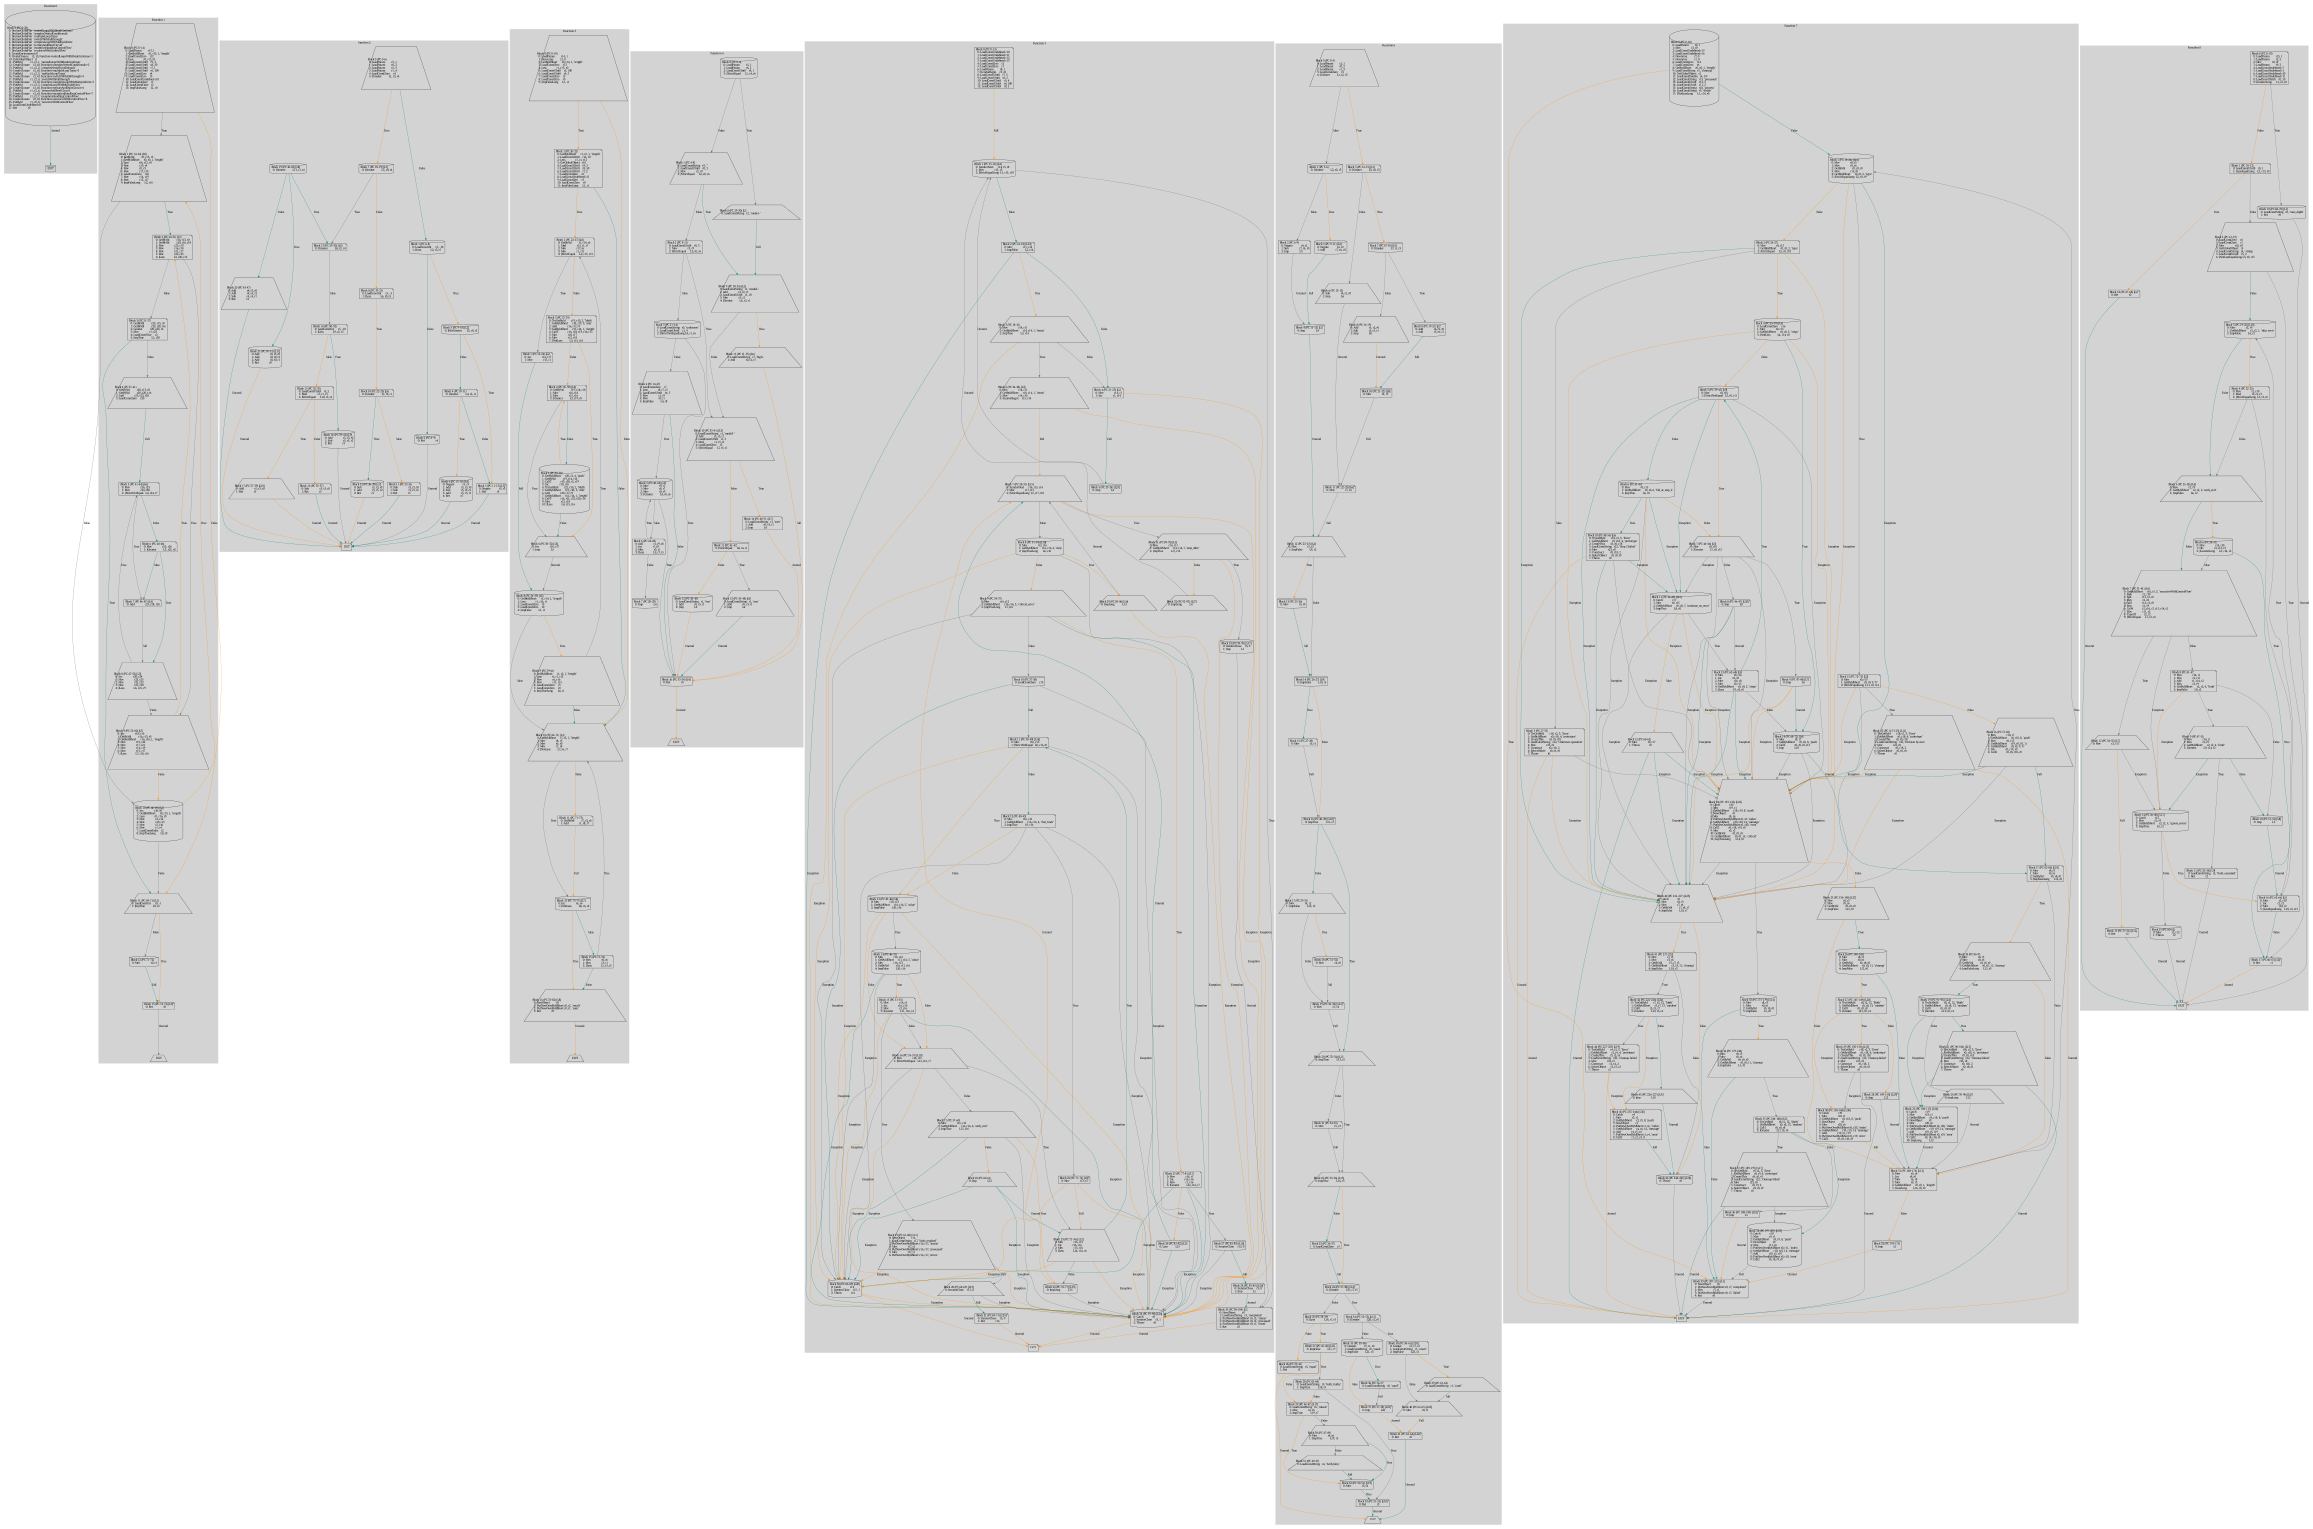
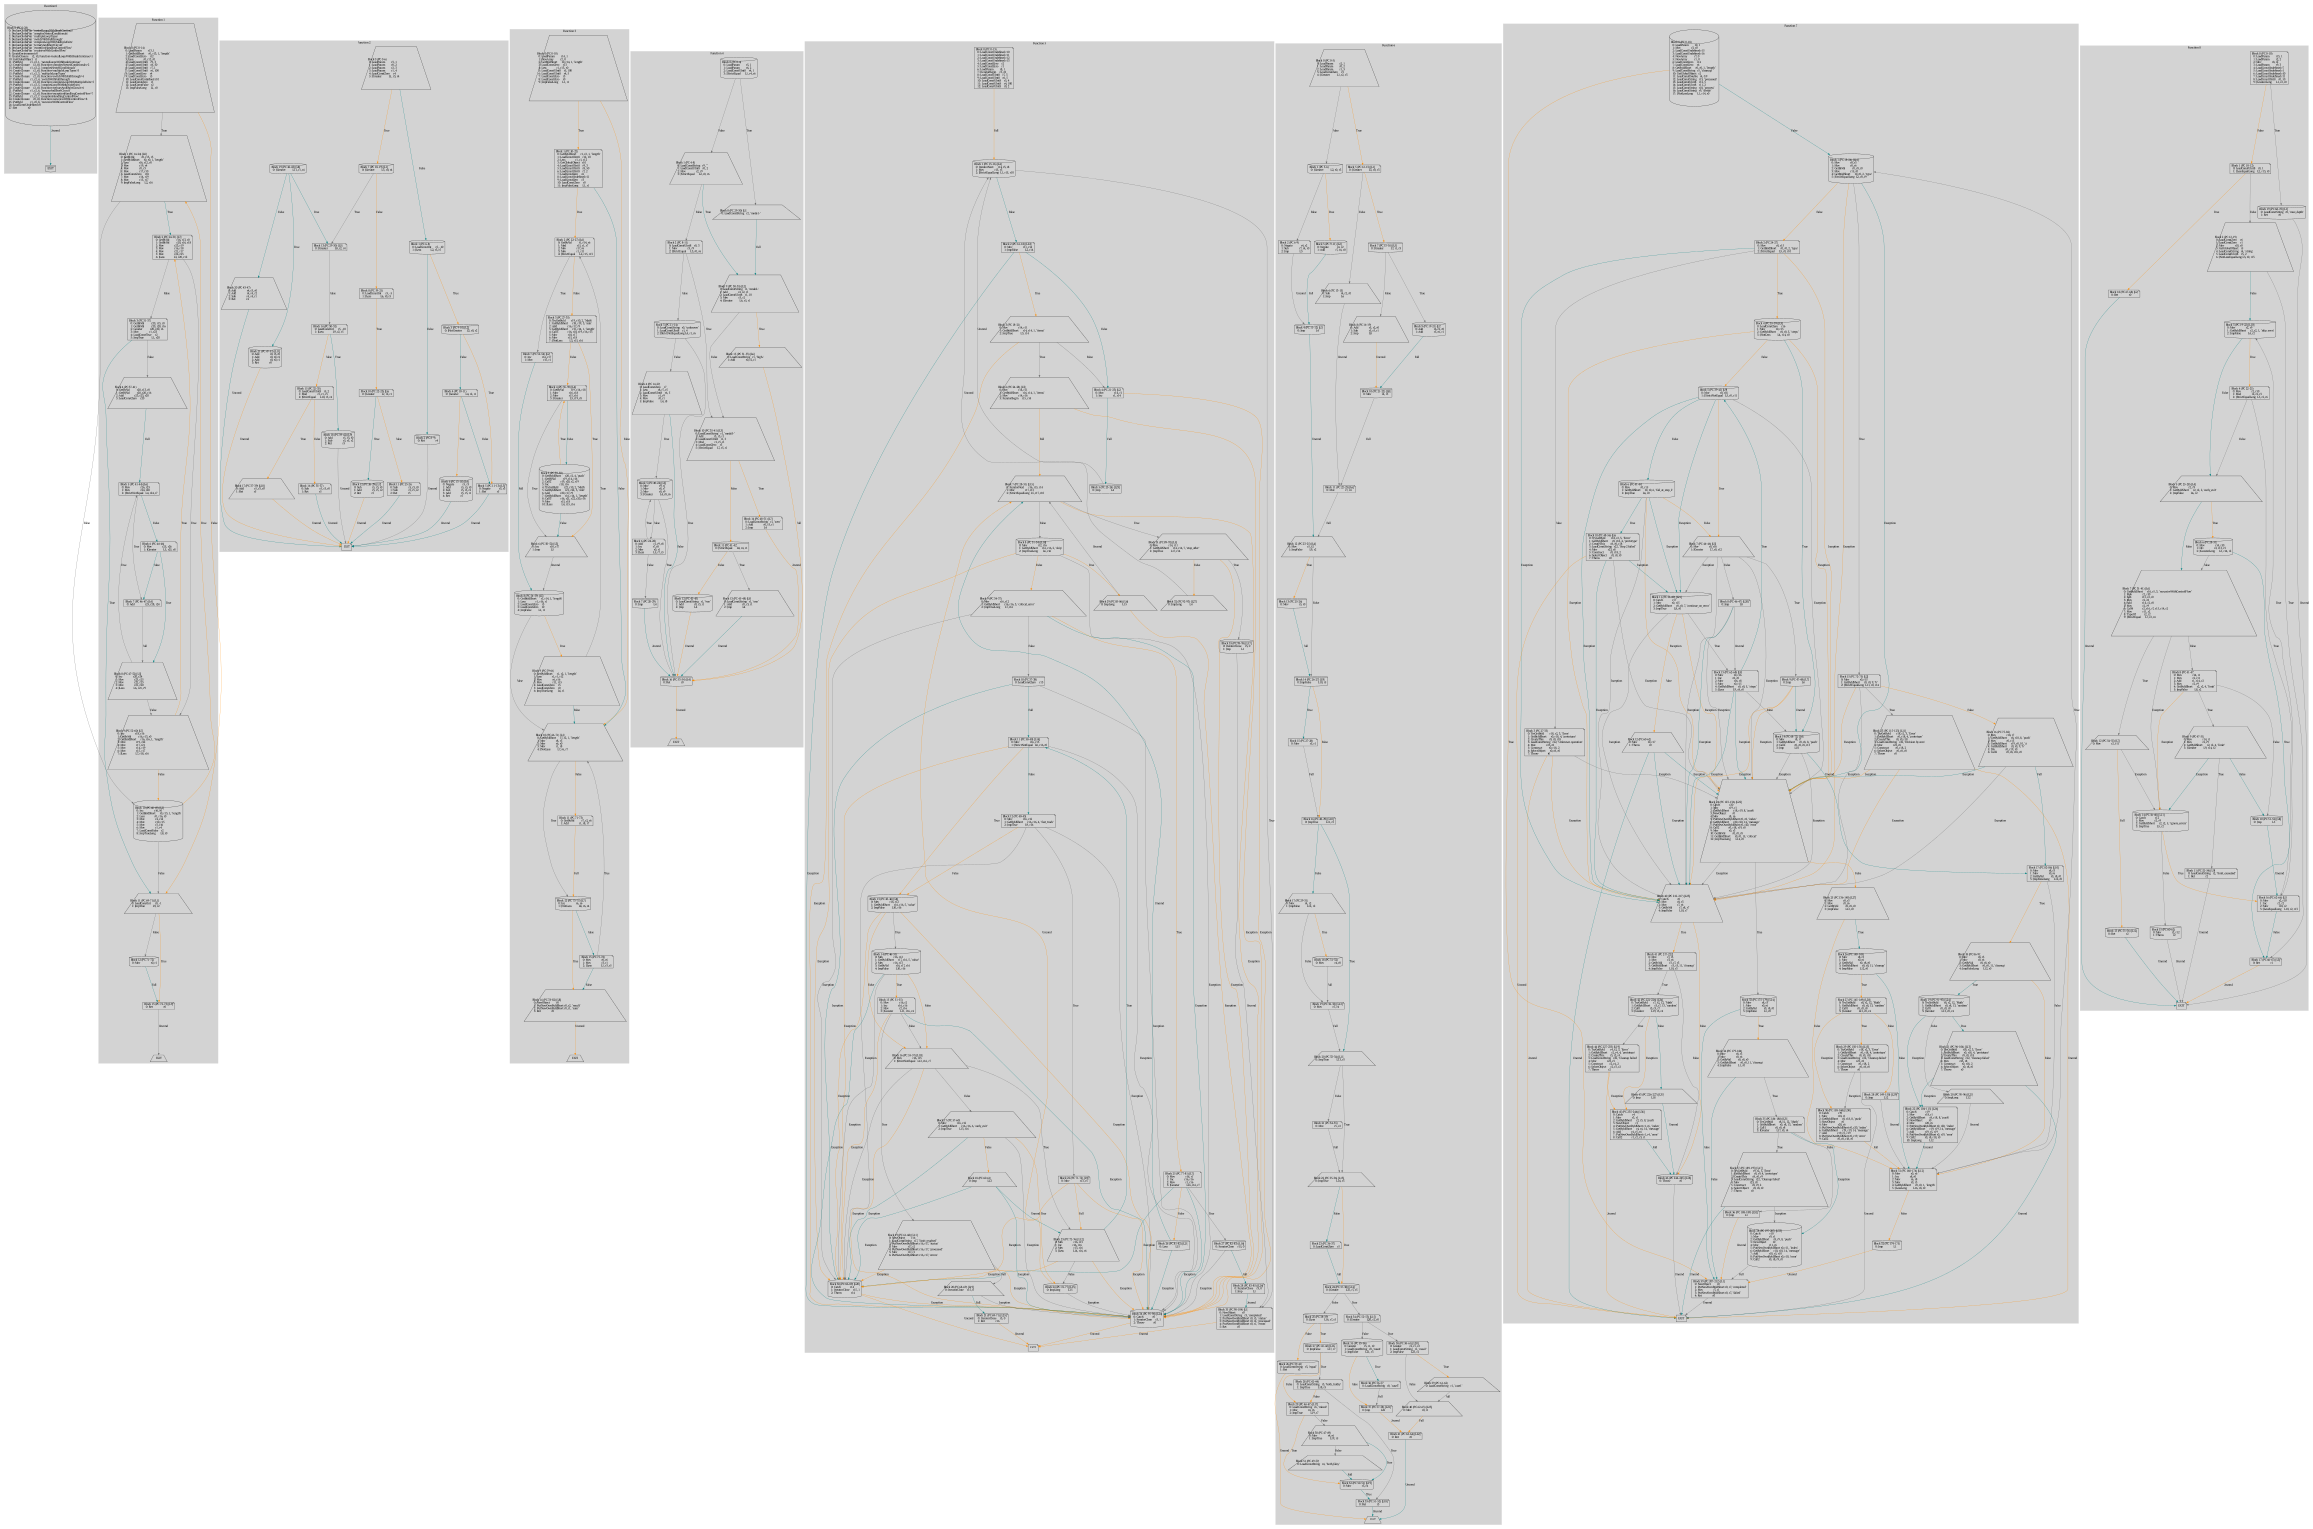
edge "Block 7 (PC 28-29) 0: Jmp               L4" -> "Block 16 (PC 53-54) [L4] 0: Ret               r0": added, label "Uncond"
